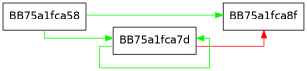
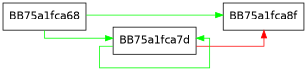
node "BB75a1fca58": label "BB75a1fca58" -> "BB75a1fca68"
